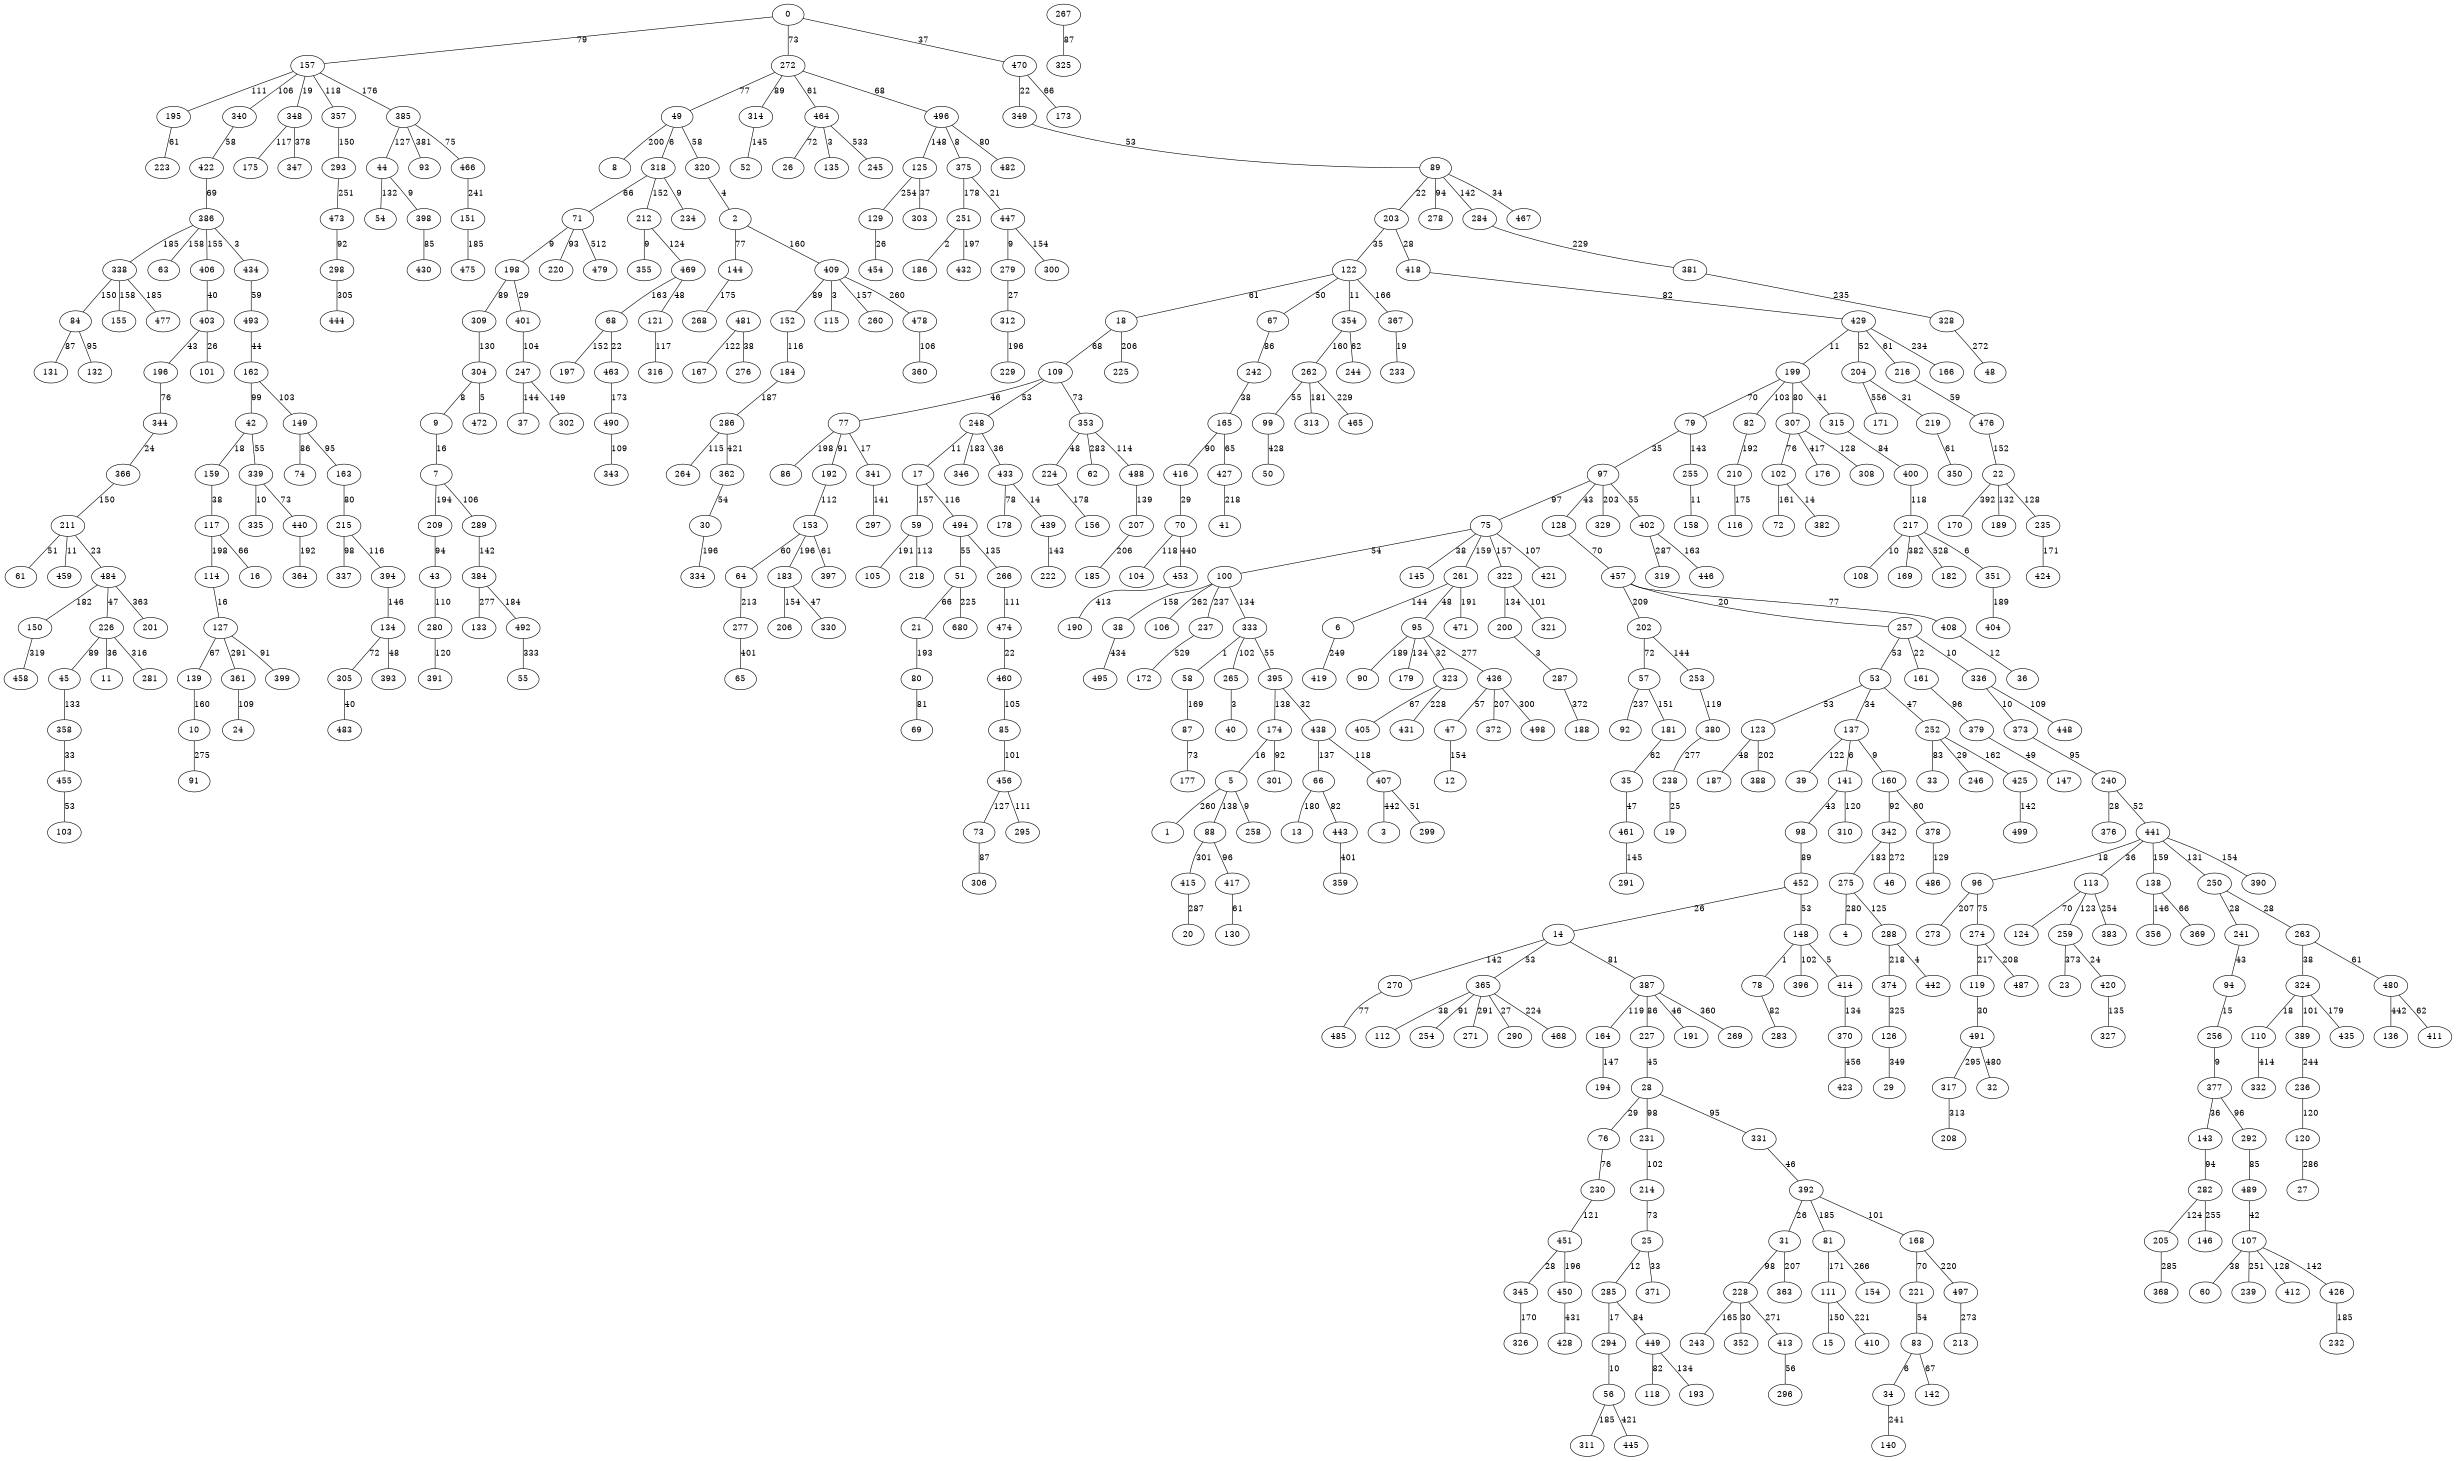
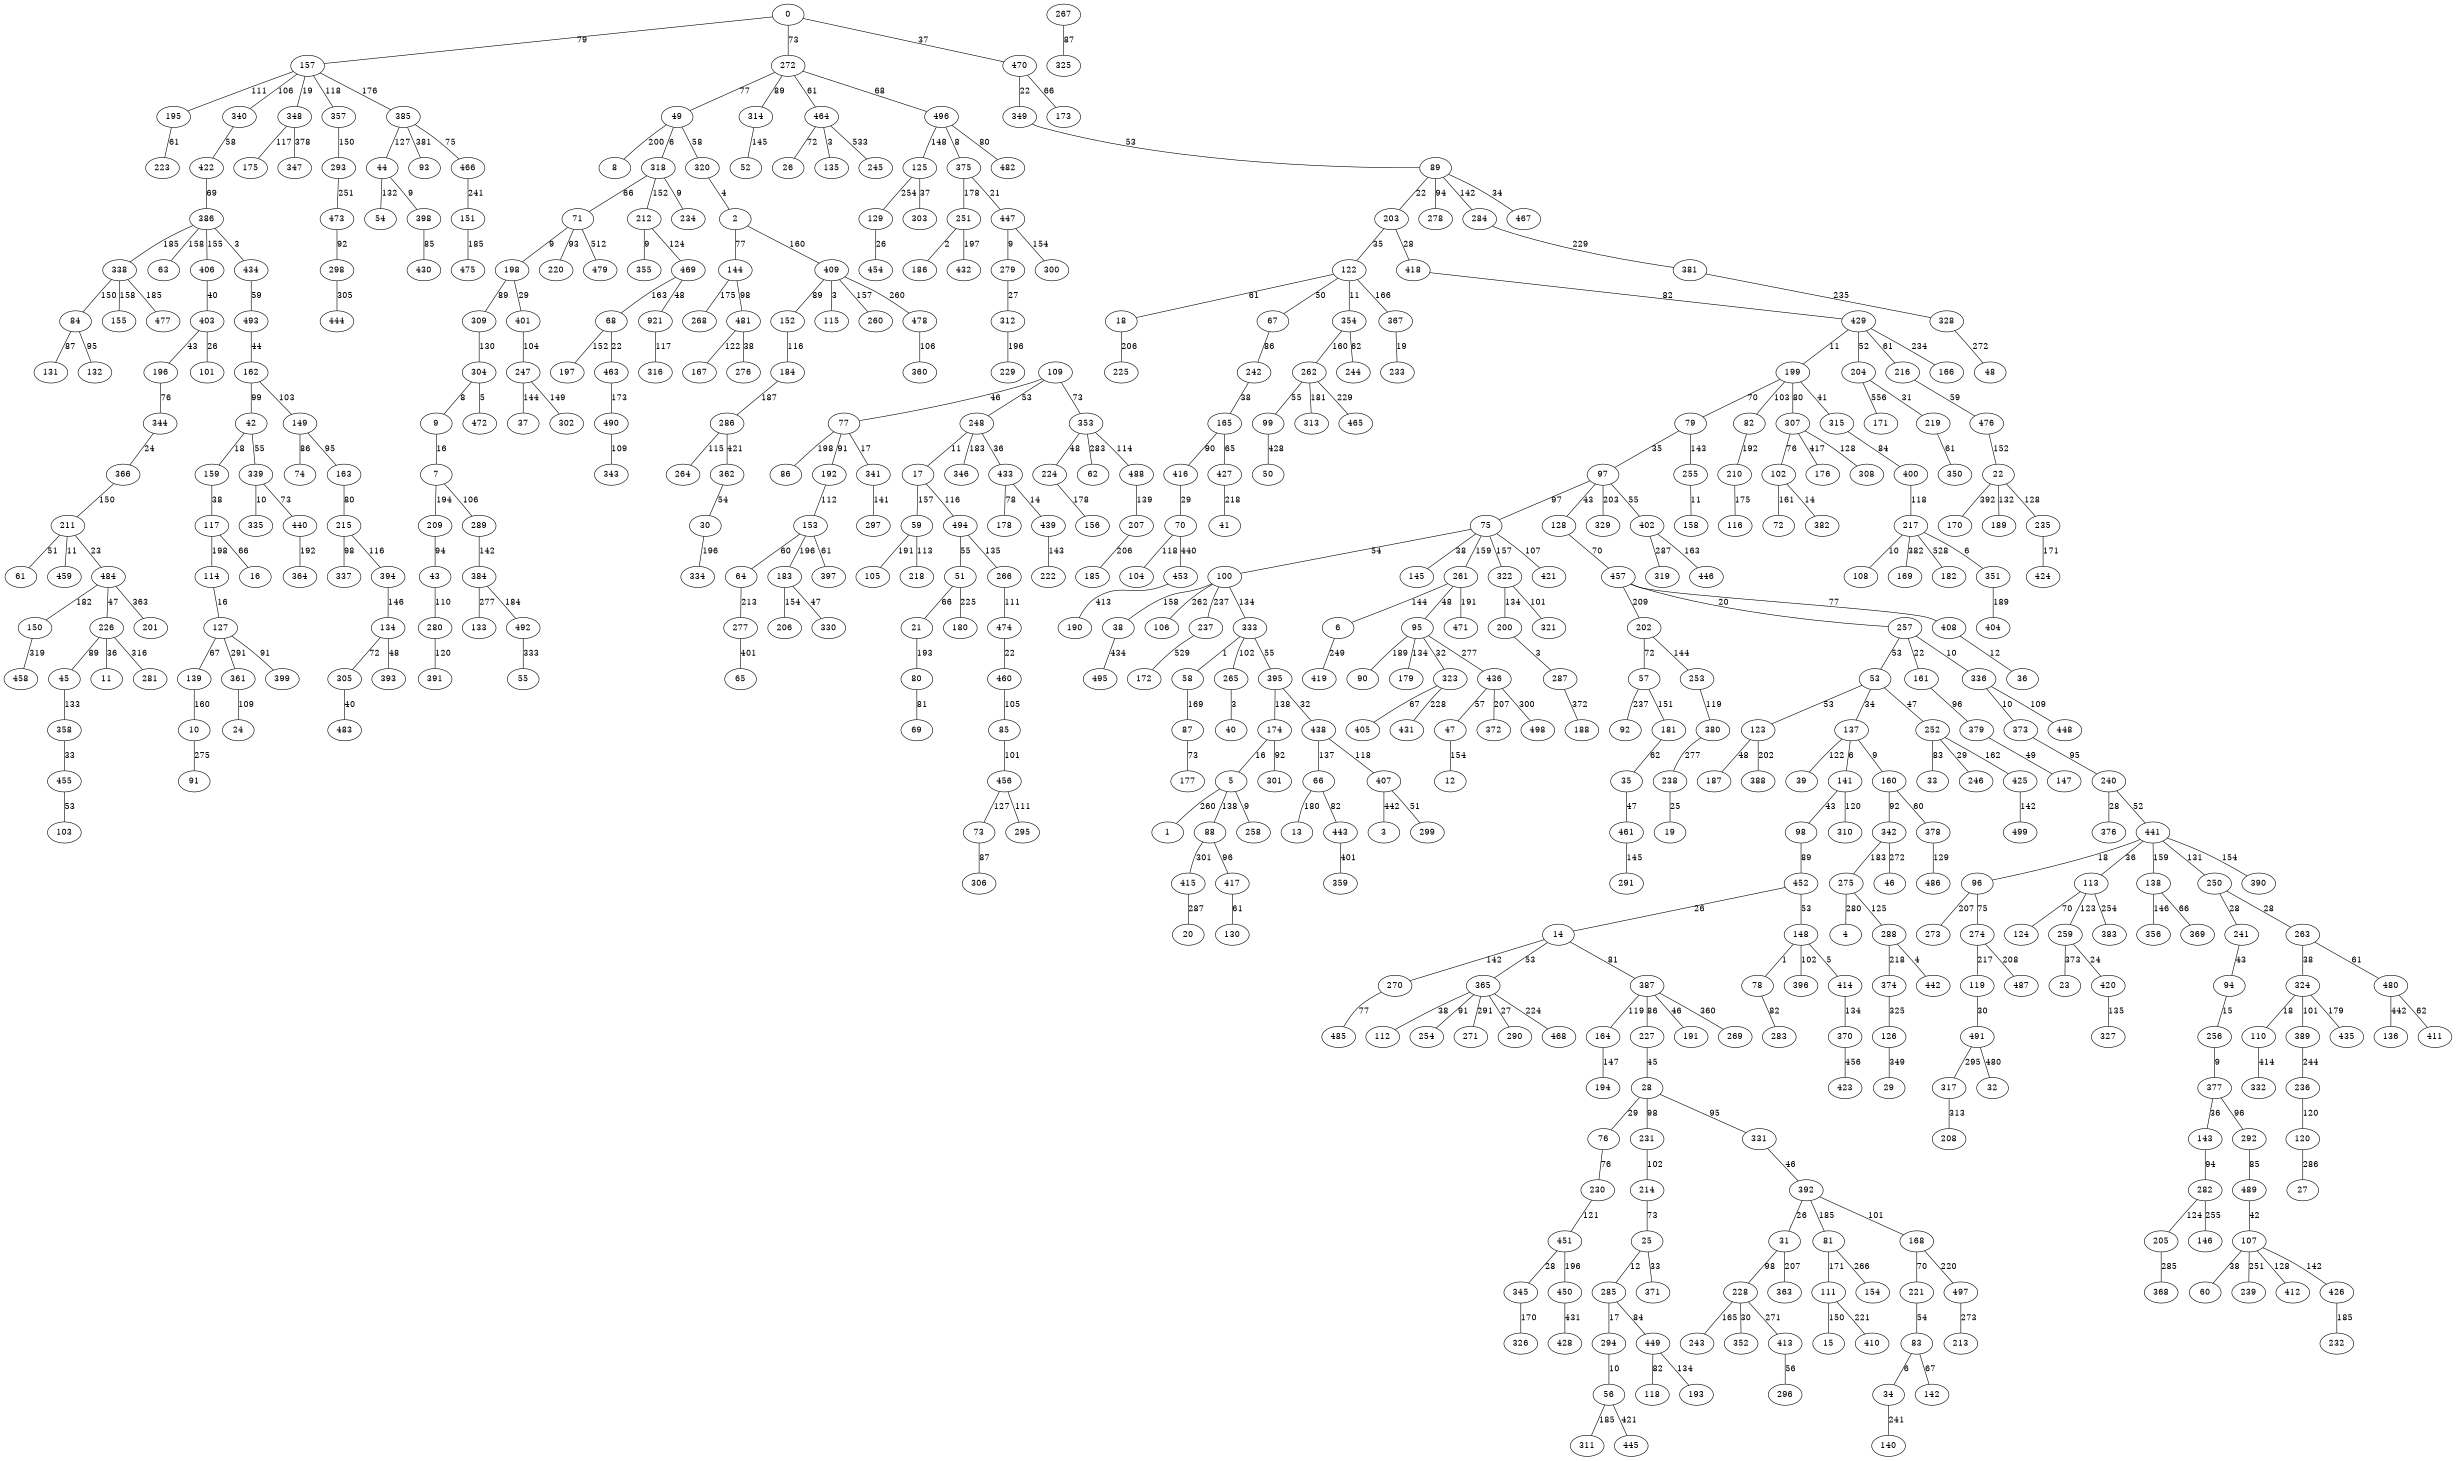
edge "144" -- "481": added, label "98"
node "121": label "121" -> "921"
edge "18" -- "109": removed, label "68"
node "680": label "680" -> "180"
